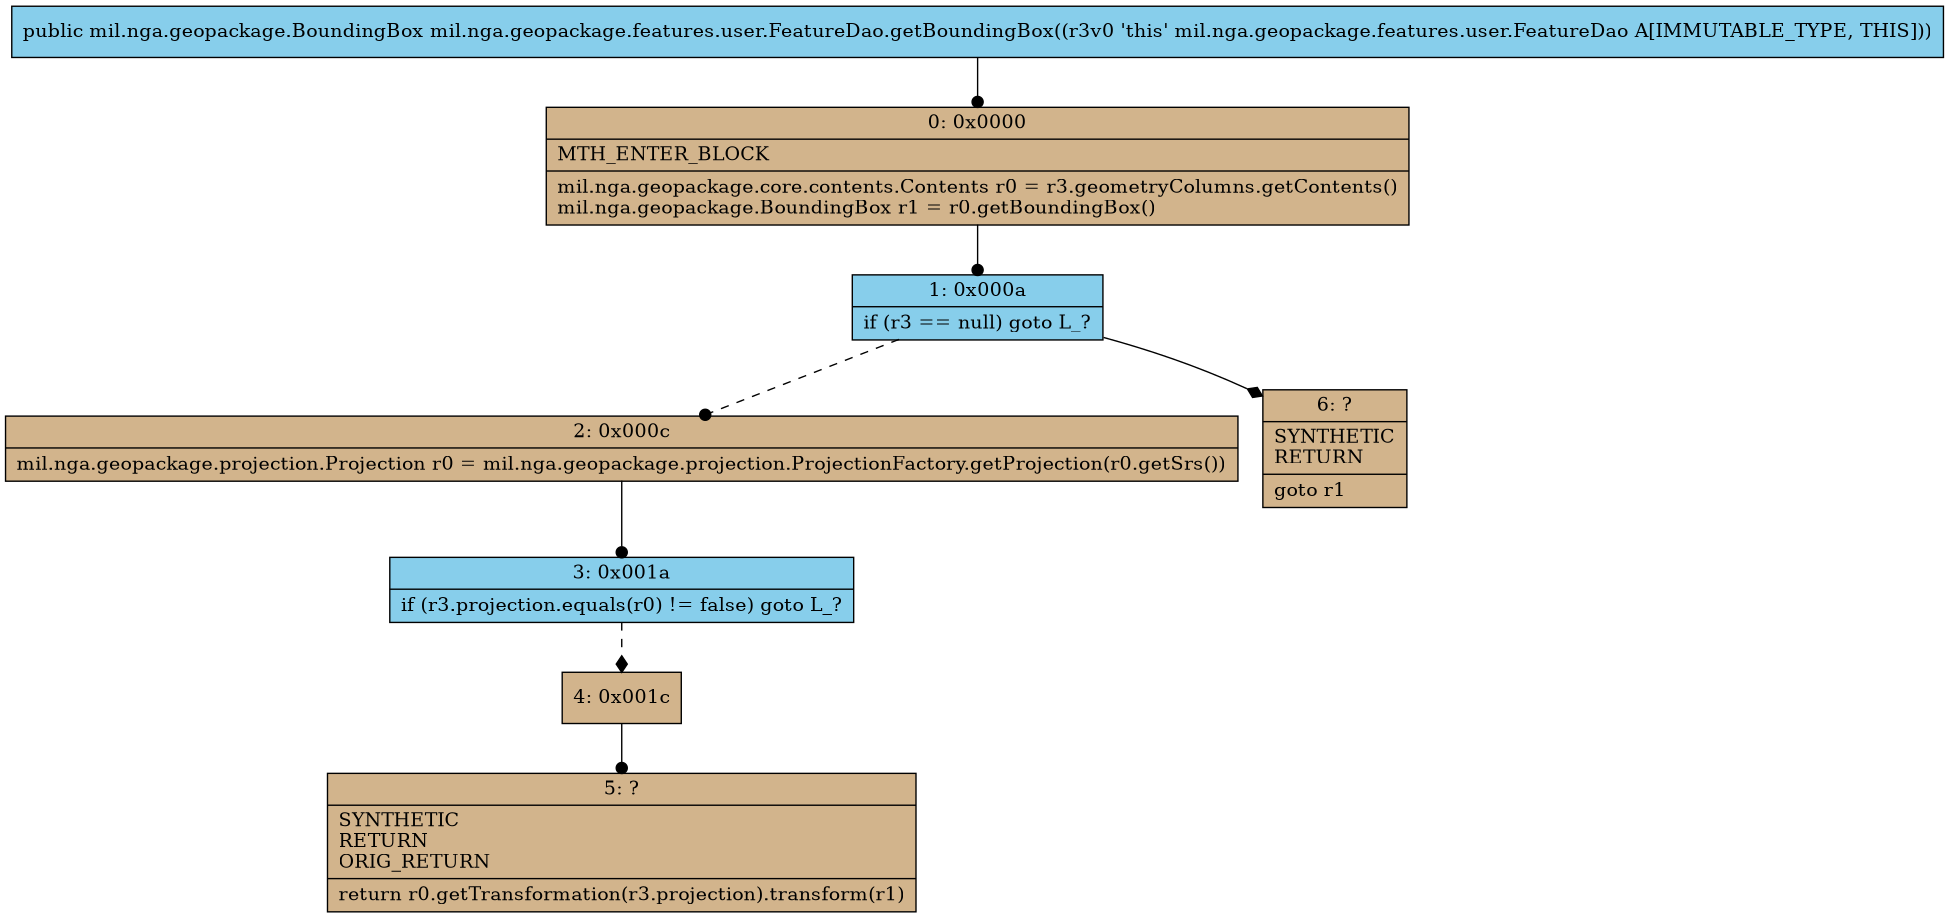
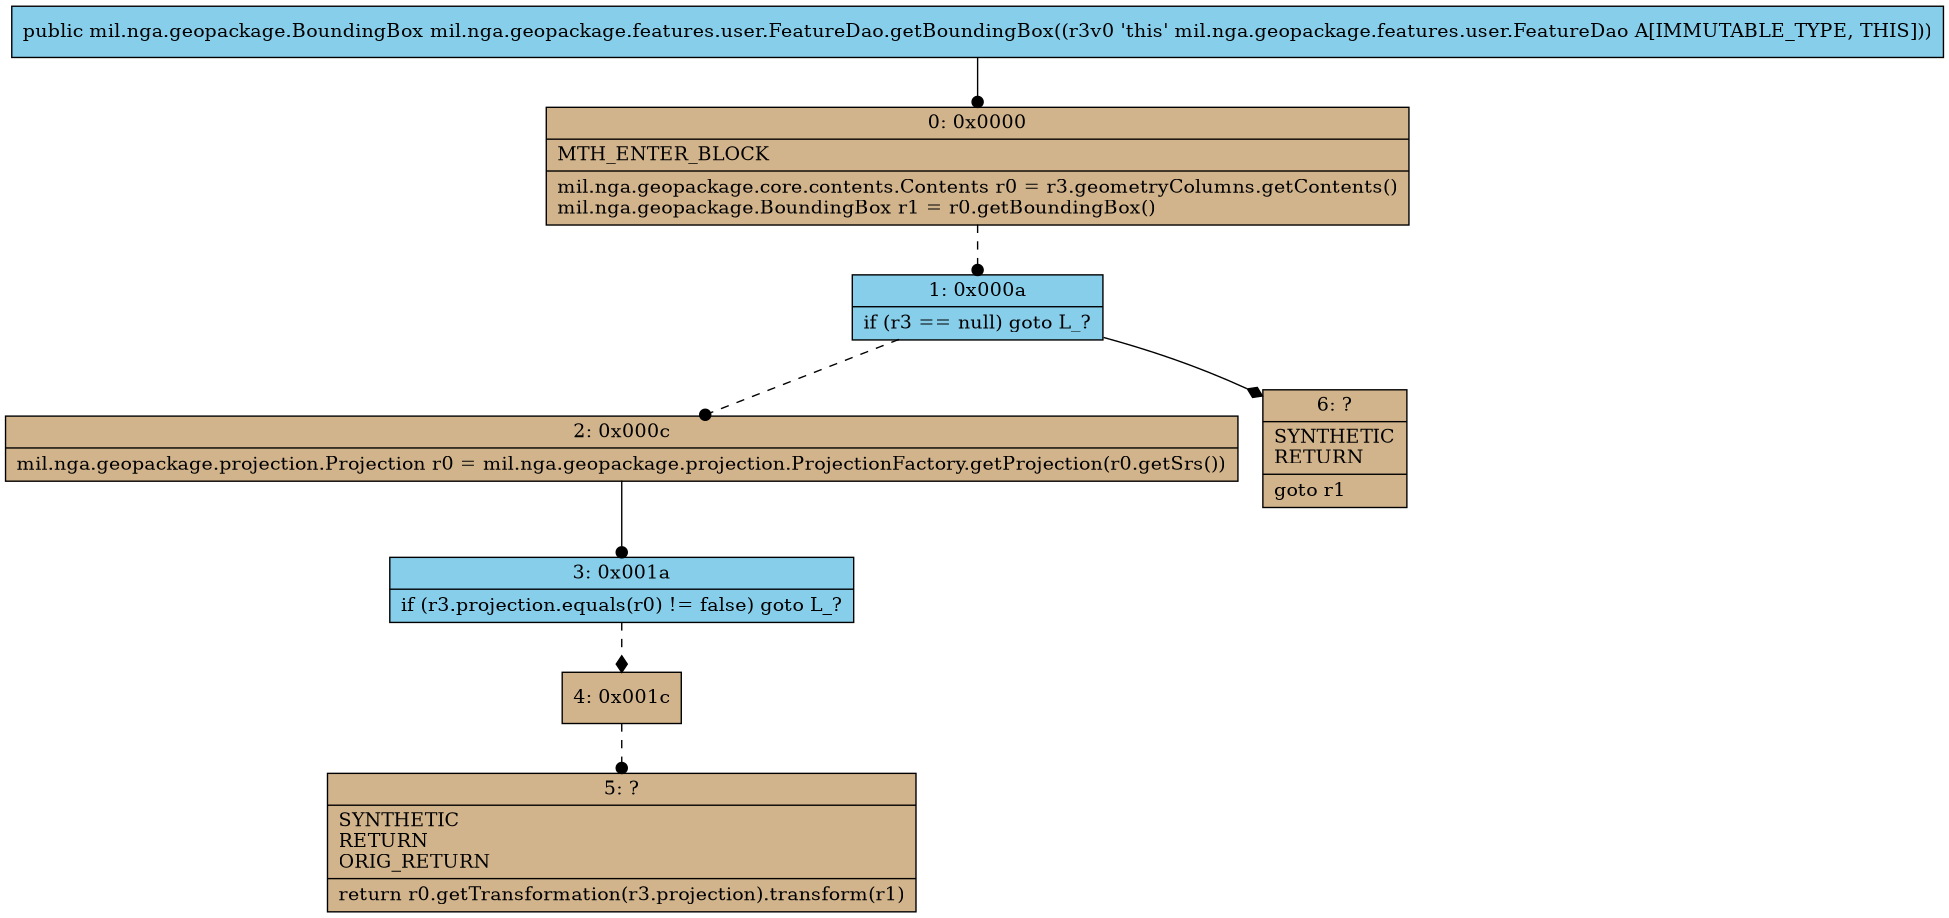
edge "0: 0x0000" -> "1: 0x000a": style solid -> dashed
edge "4: 0x001c" -> "5: ?": style solid -> dashed
